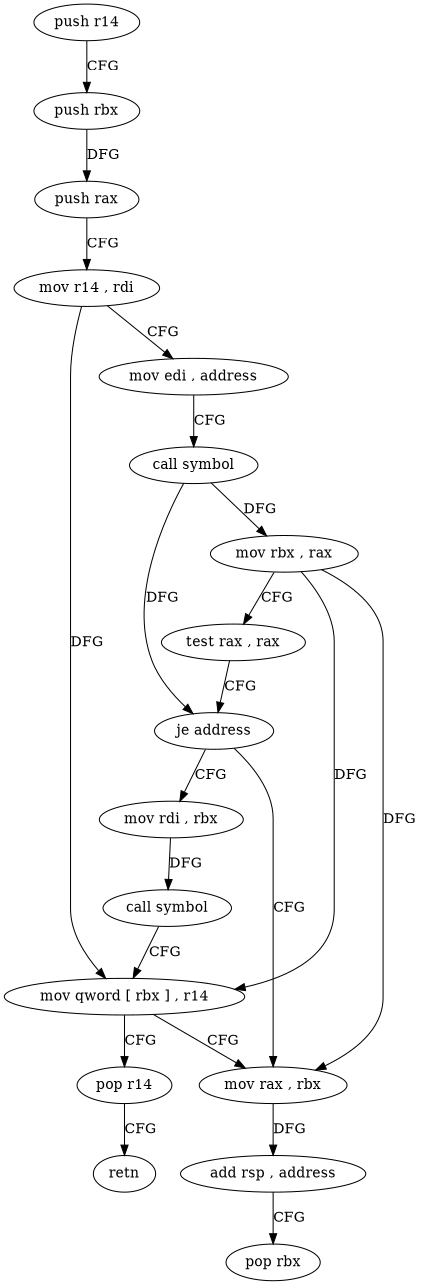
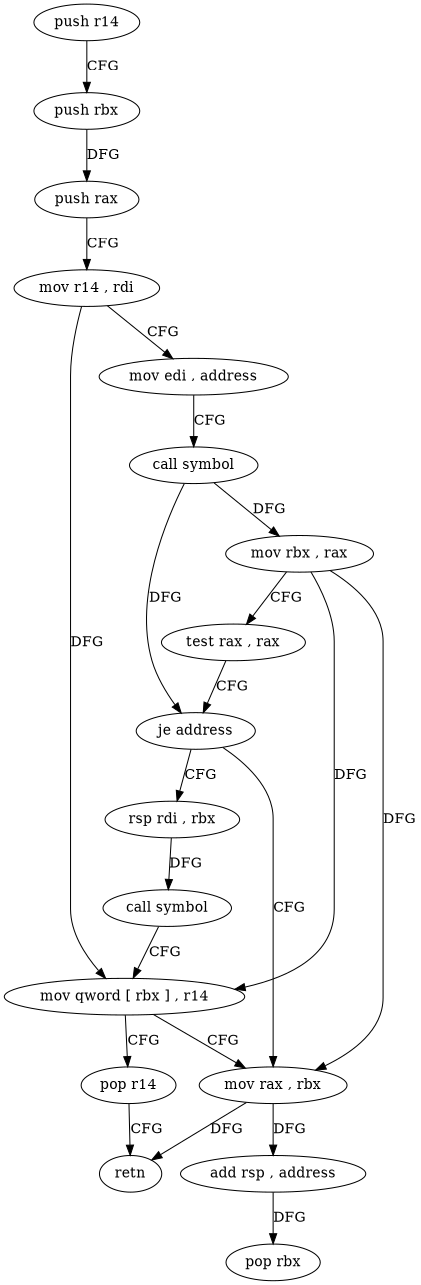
node "mov rdi , rbx": label "mov rdi , rbx" -> "rsp rdi , rbx"
edge "mov rax , rbx" -> "retn": added, label "DFG"
edge "add rsp , address" -> "pop rbx": label "CFG" -> "DFG"
